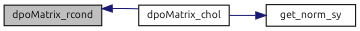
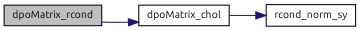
edge "dpoMatrix_chol" -> "dpoMatrix_rcond": reversed
node "get_norm_sy": label "get_norm_sy" -> "rcond_norm_sy"
